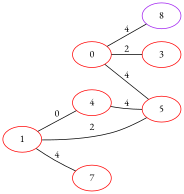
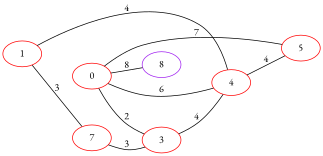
edge "8" -- "0": label "4" -> "8"
edge "0" -- "5": label "4" -> "7"
edge "0" -- "4": added, label "6"
edge "4" -- "1": label "0" -> "4"
edge "4" -- "3": added, label "4"
edge "5" -- "1": removed, label "2"
edge "7" -- "3": added, label "3"
edge "1" -- "7": label "4" -> "3"
